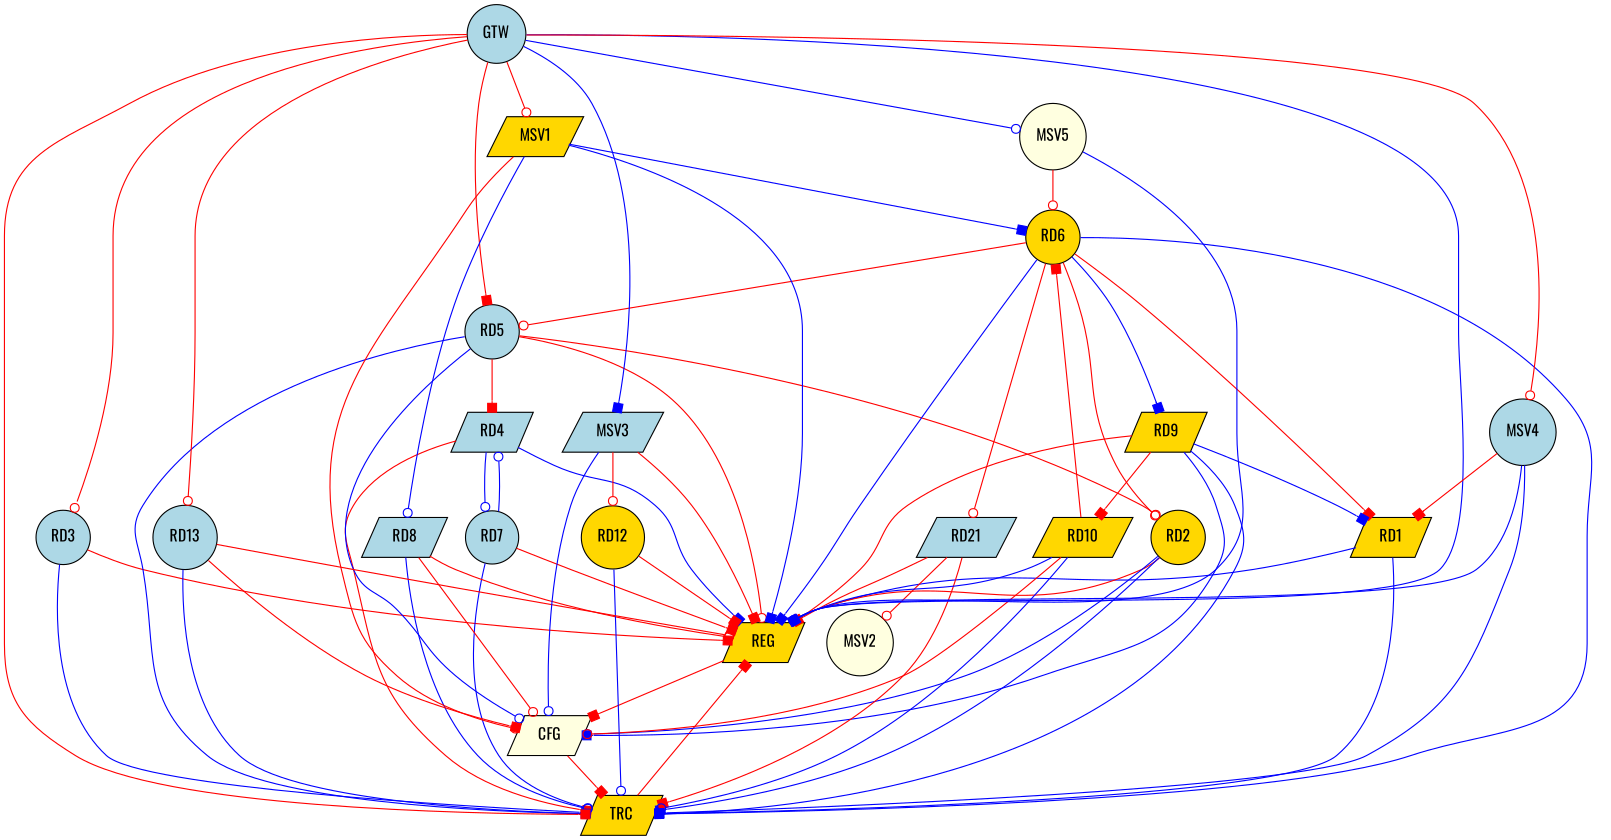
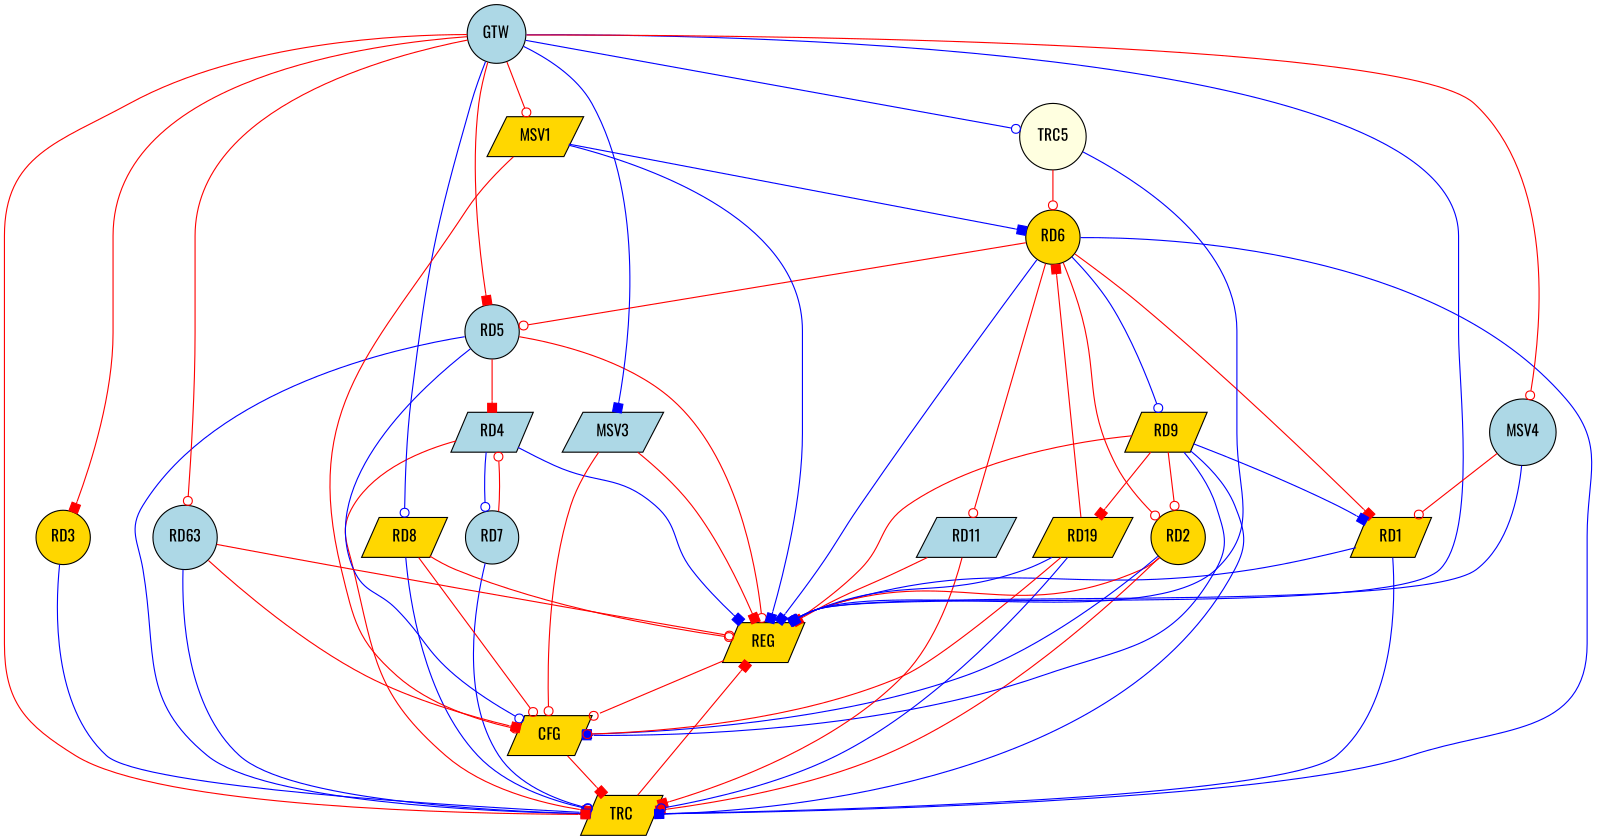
node "MSV5": label "MSV5" -> "TRC5"
edge "GTW" -> "RD3": arrowhead odot -> box
edge "RD6" -> "RD9": arrowhead box -> odot
edge "MSV1" -> "RD8": now "GTW" -> "RD8"
edge "RD5" -> "RD2": now "RD9" -> "RD2"
edge "RD7" -> "RD4": color blue -> red
edge "MSV4" -> "RD1": arrowhead box -> odot
node "RD3": fillcolor lightblue -> gold
node "RD13": label "RD13" -> "RD63"
node "RD8": fillcolor lightblue -> gold
node "RD12": removed
node "RD21": label "RD21" -> "RD11"
node "RD10": label "RD10" -> "RD19"
edge "MSV3" -> "CFG": color blue -> red
edge "RD7" -> "REG": removed
edge "RD3" -> "REG": removed
node "MSV2": removed
edge "REG" -> "CFG": arrowhead box -> odot
edge "RD2" -> "CFG": arrowhead odot -> box
edge "RD2" -> "TRC": color blue -> red
node "CFG": fillcolor lightyellow -> gold
edge "MSV4" -> "TRC": removed
